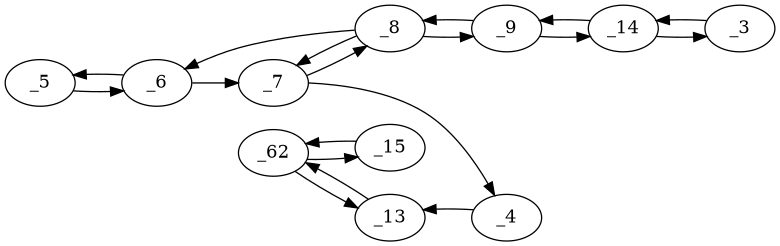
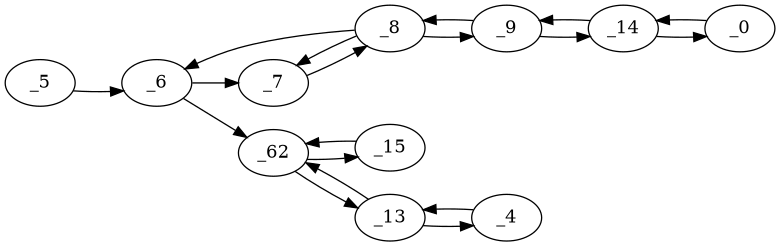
node "_3": label "_3" -> "_0"
edge "_6" -> "_5": now "_6" -> "_62"
edge "_7" -> "_4": now "_13" -> "_4"
